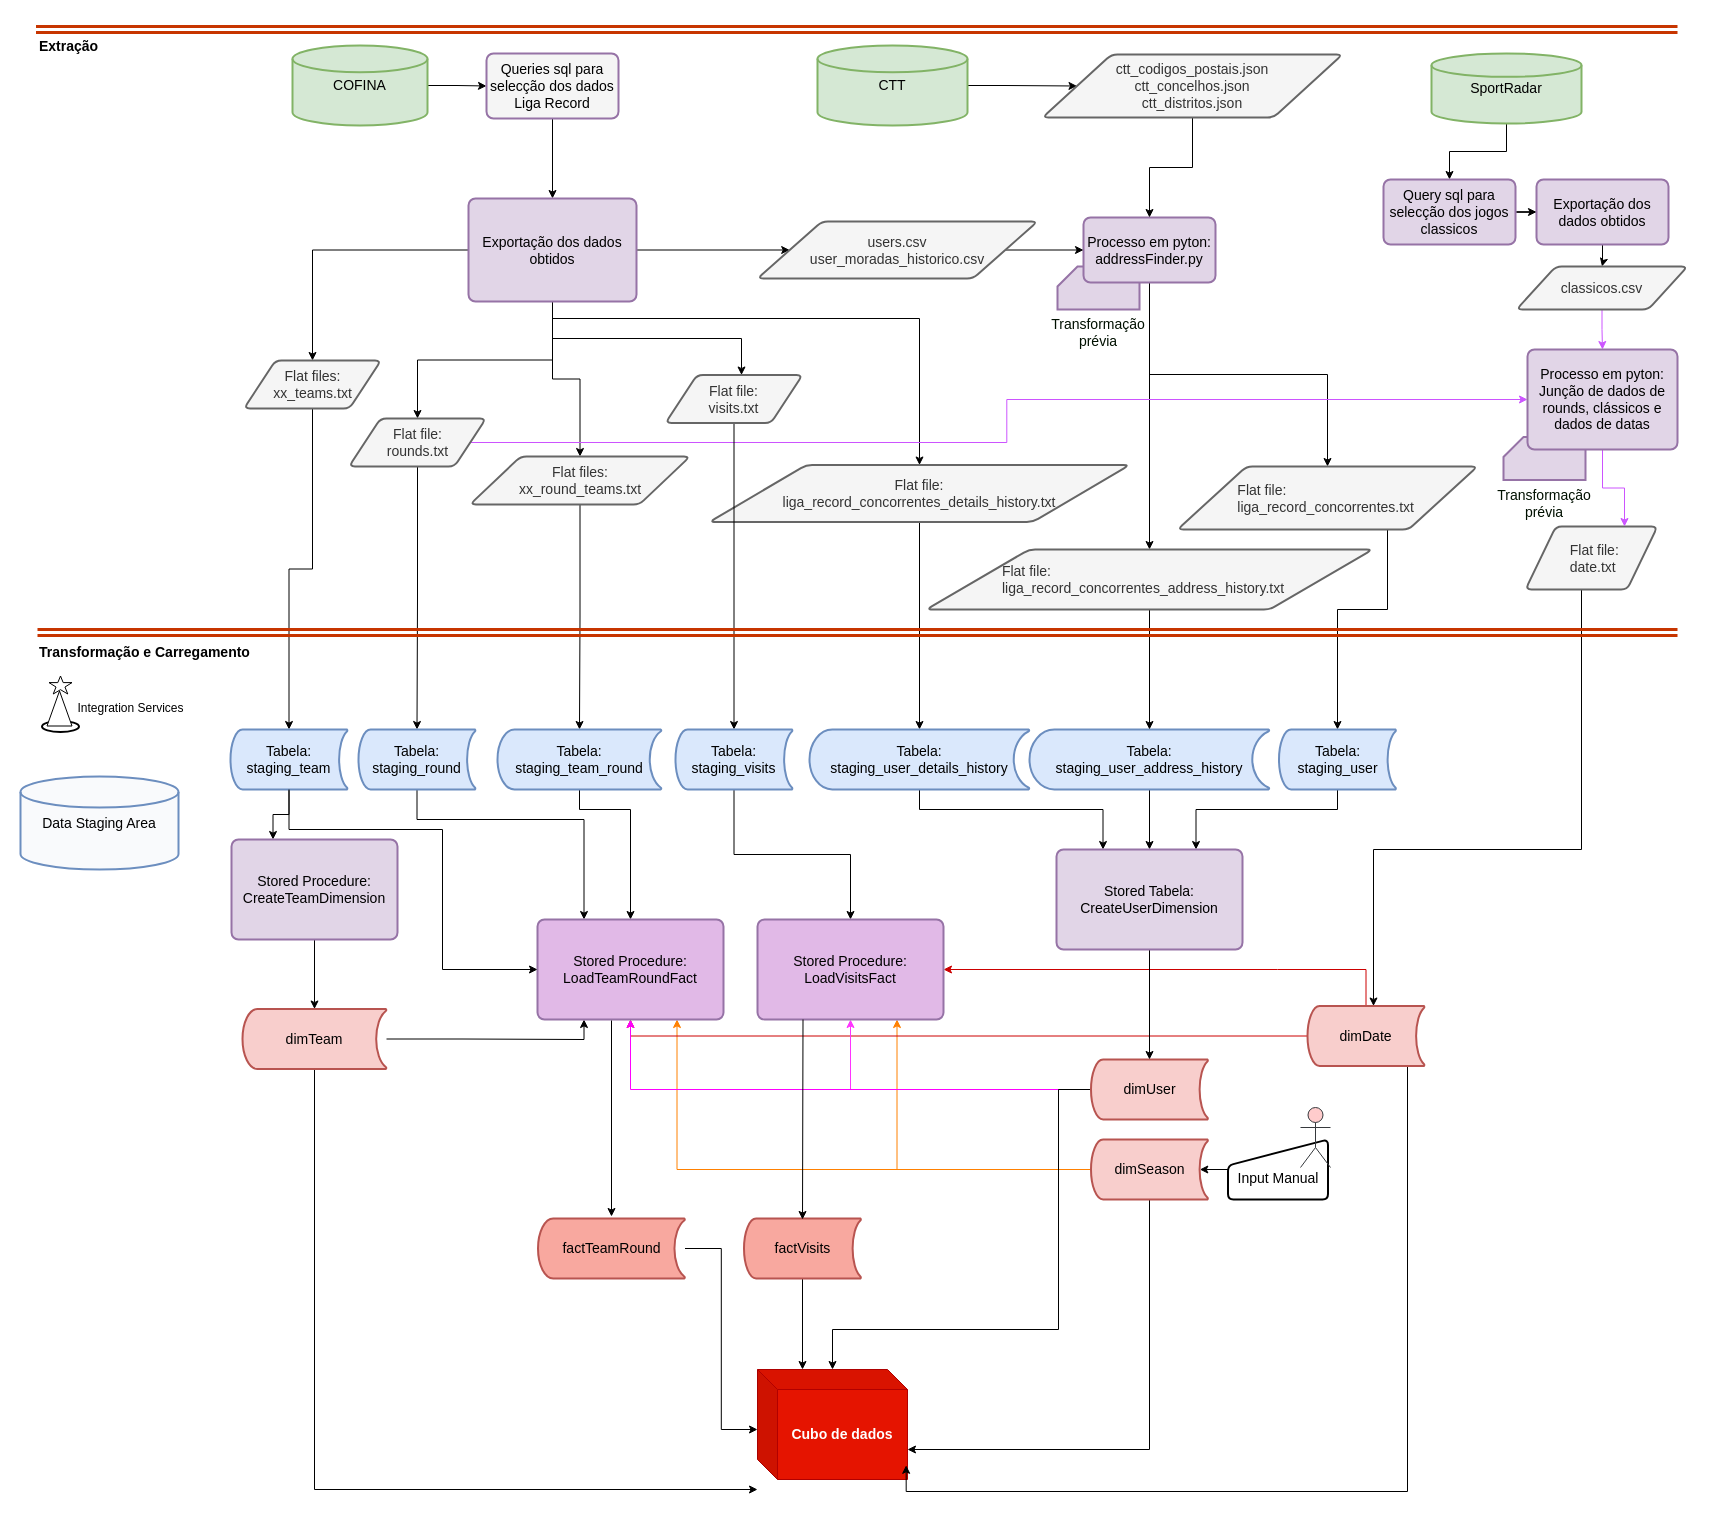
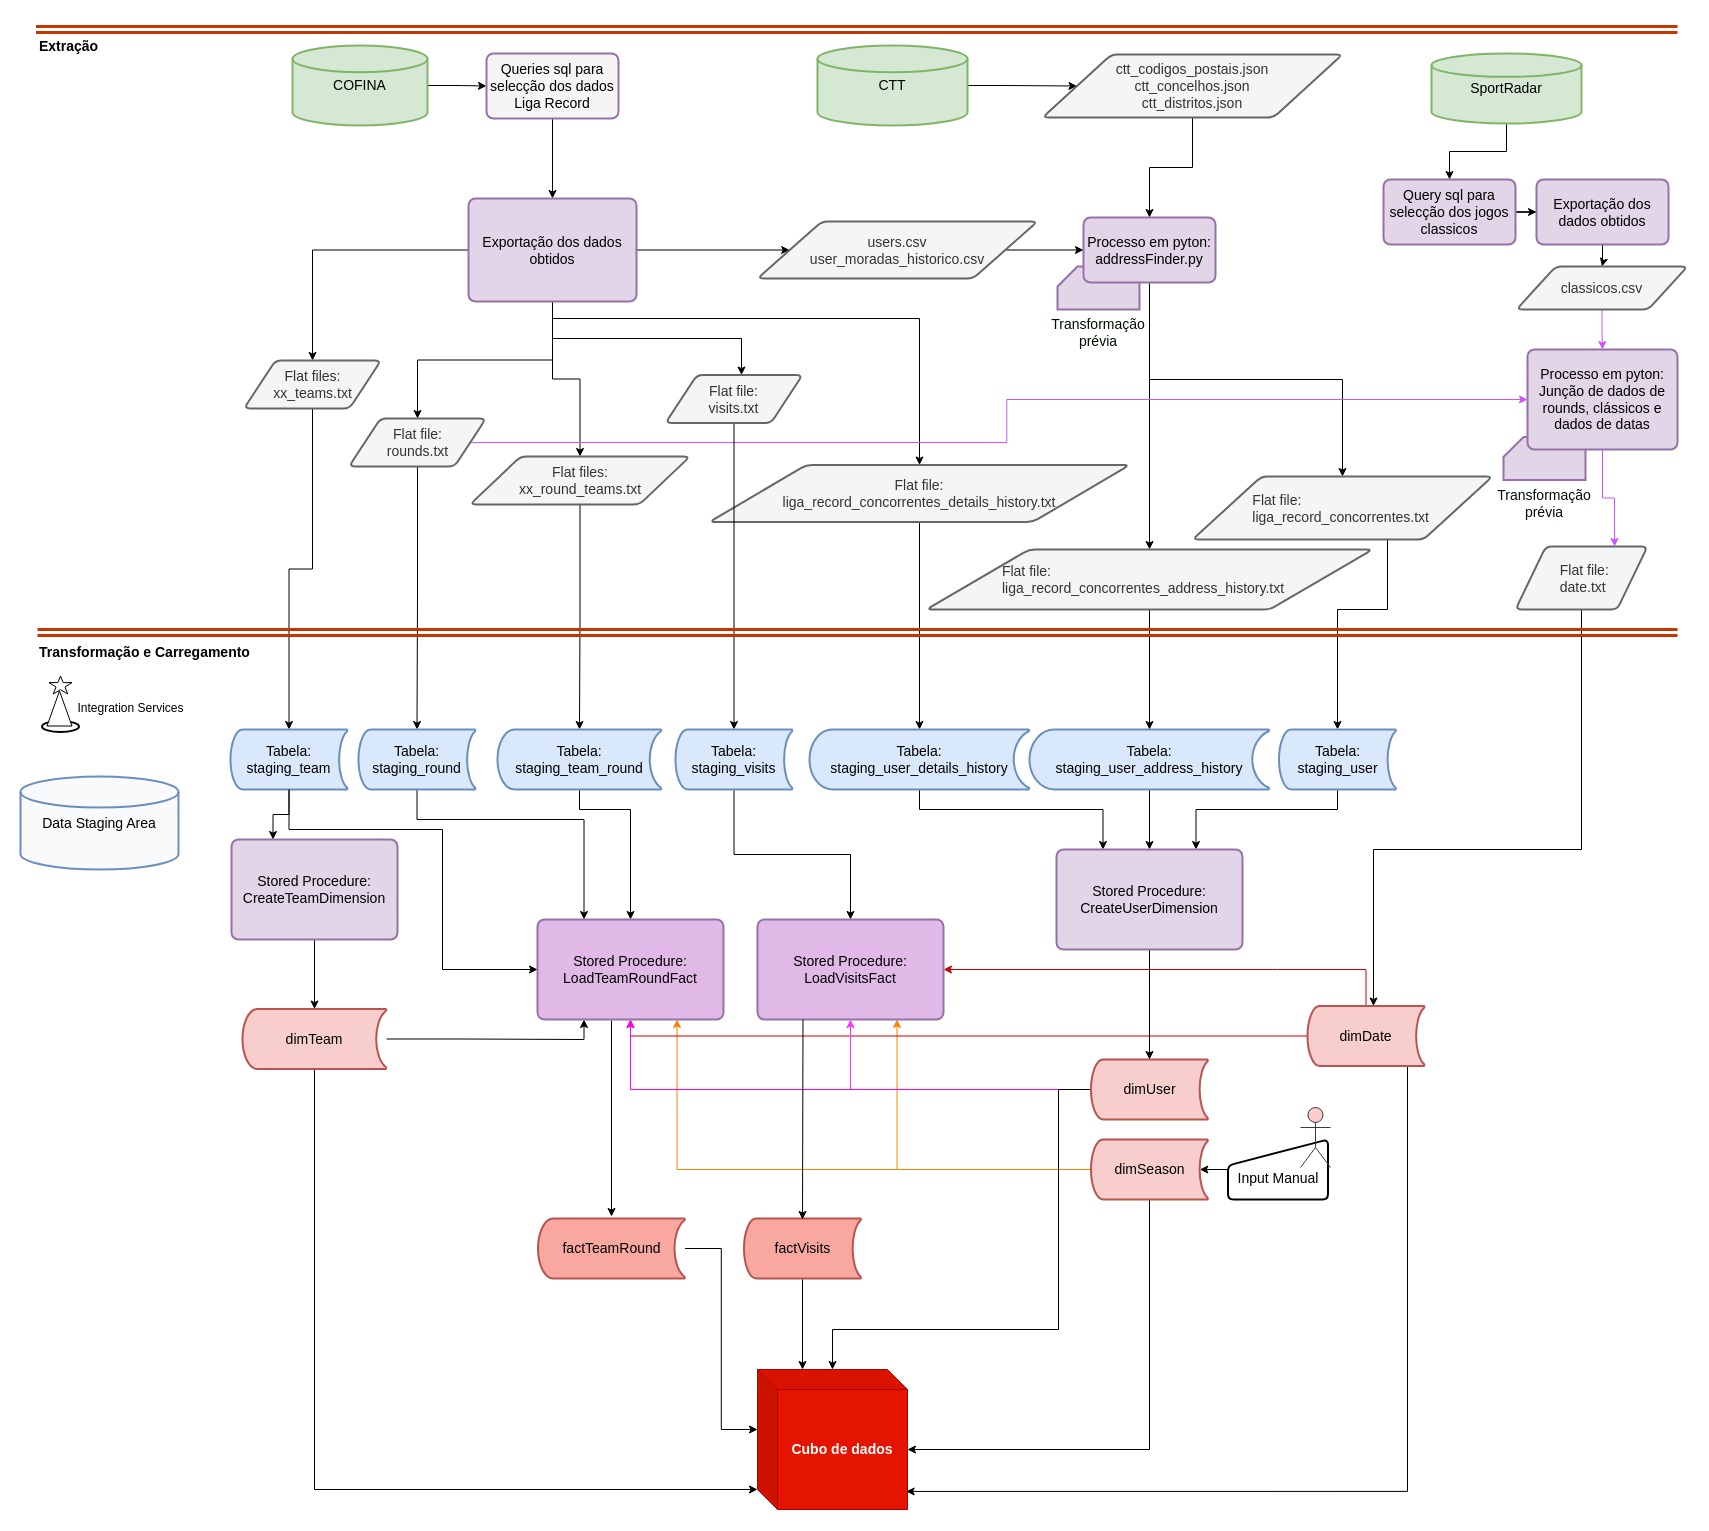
node "Flat file: liga_record_concorrentes.txt": moved (1328, 498) -> (1343, 508)
node "Flat file: date.txt": moved (1592, 558) -> (1582, 578)
node "Stored Tabela: CreateUserDimension": label "Stored Tabela: CreateUserDimension" -> "Stored Procedure: CreateUserDimension"
node "Cubo de dados": size 150x110 -> 150x140
